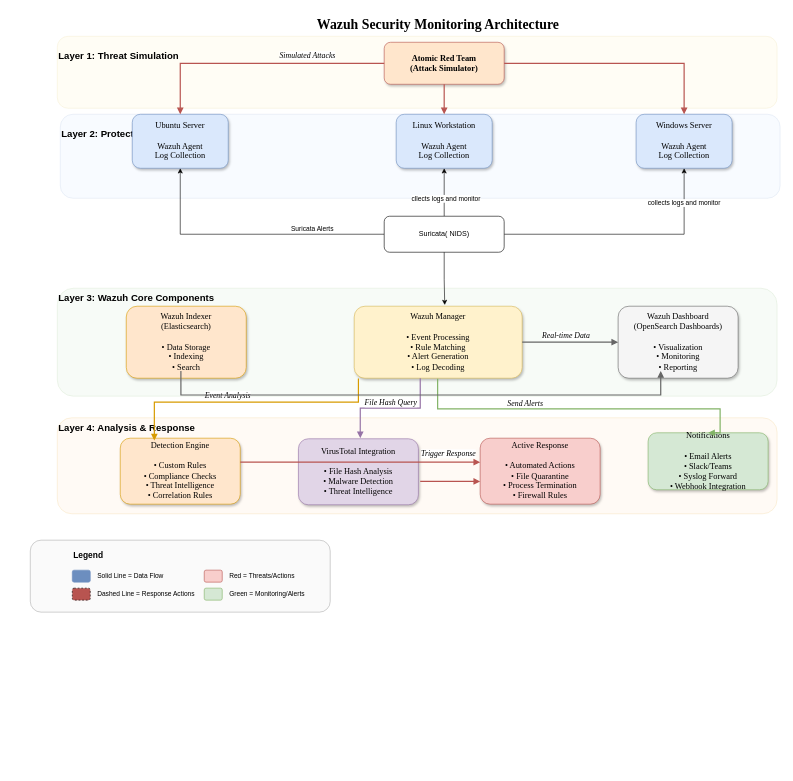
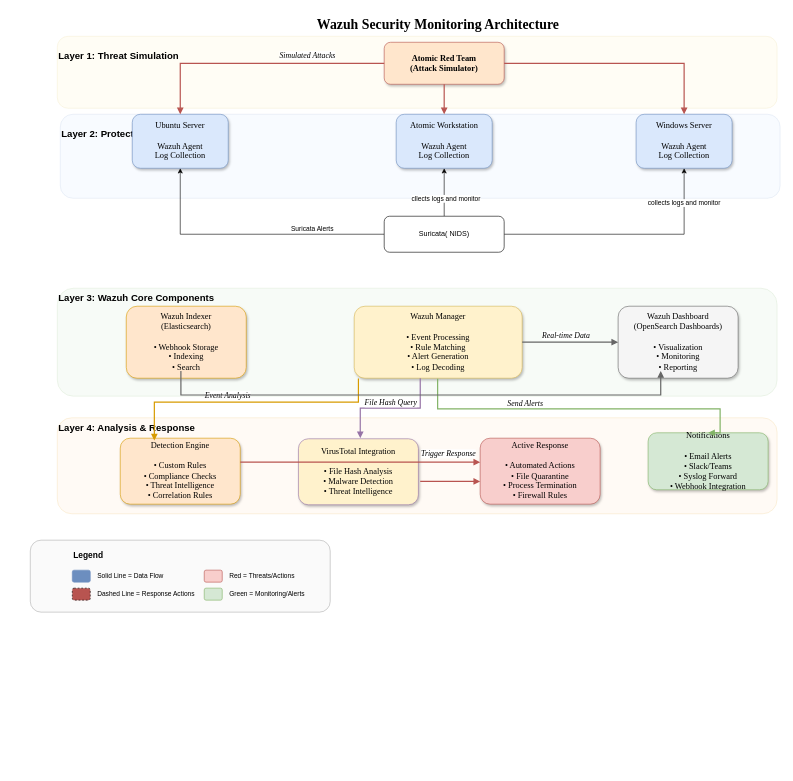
node "Linux Workstation Wazuh Agent Log Collection": label "Linux Workstation Wazuh Agent Log Collection" -> "Atomic Workstation Wazuh Agent Log Collection"
edge "Suricata( NIDS)" -> "Wazuh Manager • Event Processing • Rule Matching • Alert Generation • Log Decoding": removed
node "Wazuh Indexer (Elasticsearch) • Data Storage • Indexing • Search": label "Wazuh Indexer (Elasticsearch) • Data Storage • Indexing • Search" -> "Wazuh Indexer (Elasticsearch) • Webhook Storage • Indexing • Search"
node "VirusTotal Integration • File Hash Analysis • Malware Detection • Threat Intelligence": fillcolor #e1d5e7 -> #fff2cc
